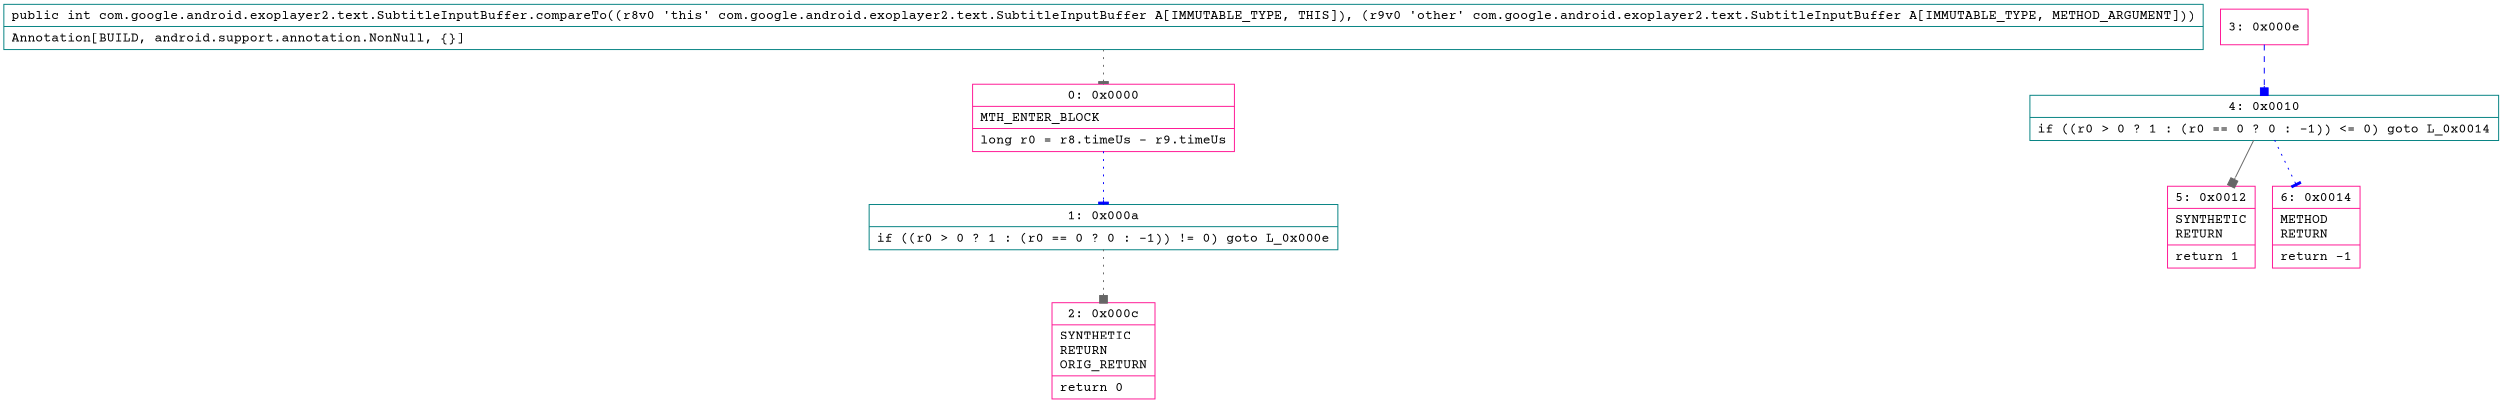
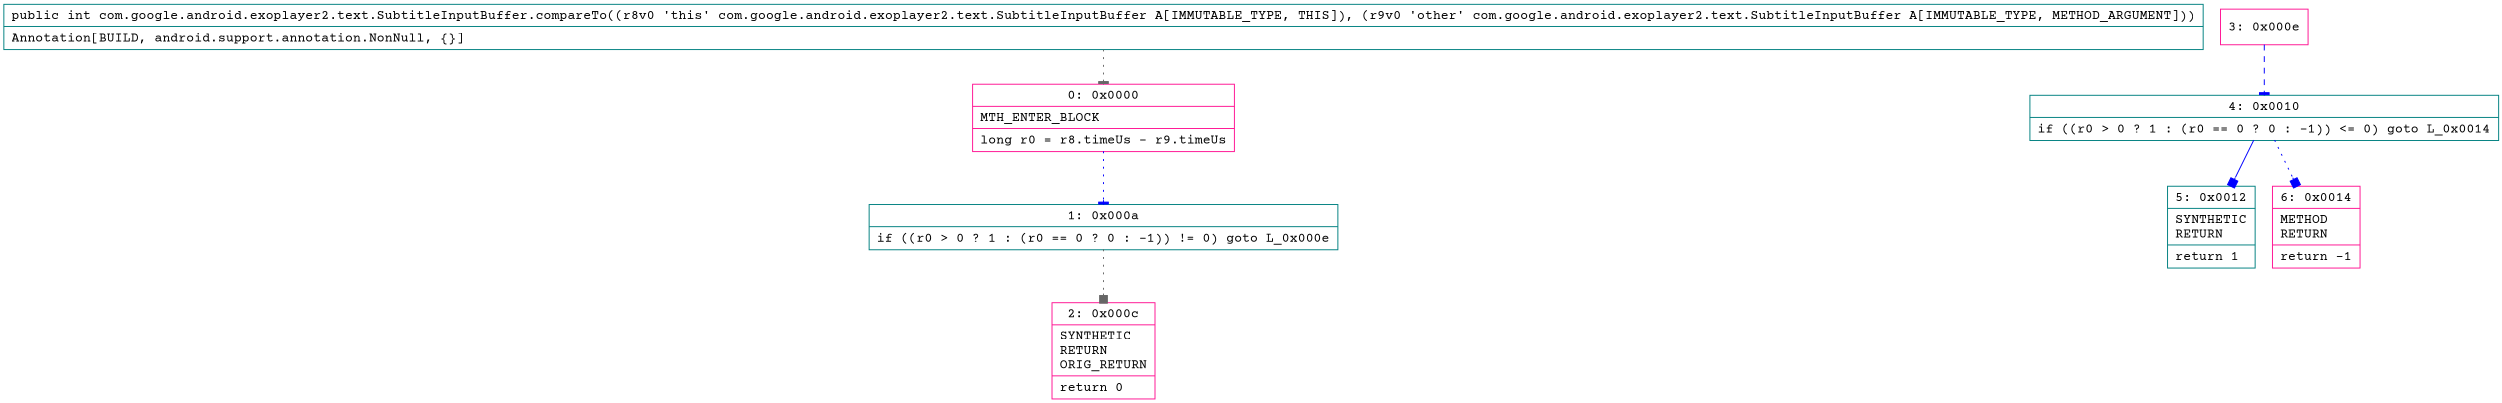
edge "3: 0x000e" -> "4: 0x0010": arrowhead box -> tee
edge "4: 0x0010" -> "5: 0x0012": color gray40 -> blue
edge "4: 0x0010" -> "6: 0x0014": arrowhead tee -> box
node "5: 0x0012": color deeppink -> teal
